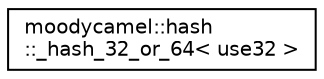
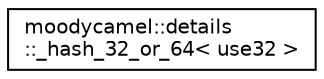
node "moodycamel::hash ::_hash_32_or_64< use32 >": label "moodycamel::hash ::_hash_32_or_64< use32 >" -> "moodycamel::details ::_hash_32_or_64< use32 >"
